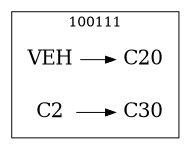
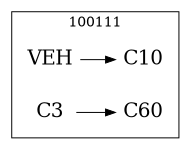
node "C20": label "C20" -> "C10"
node "C2": label "C2" -> "C3"
node "C30": label "C30" -> "C60"
